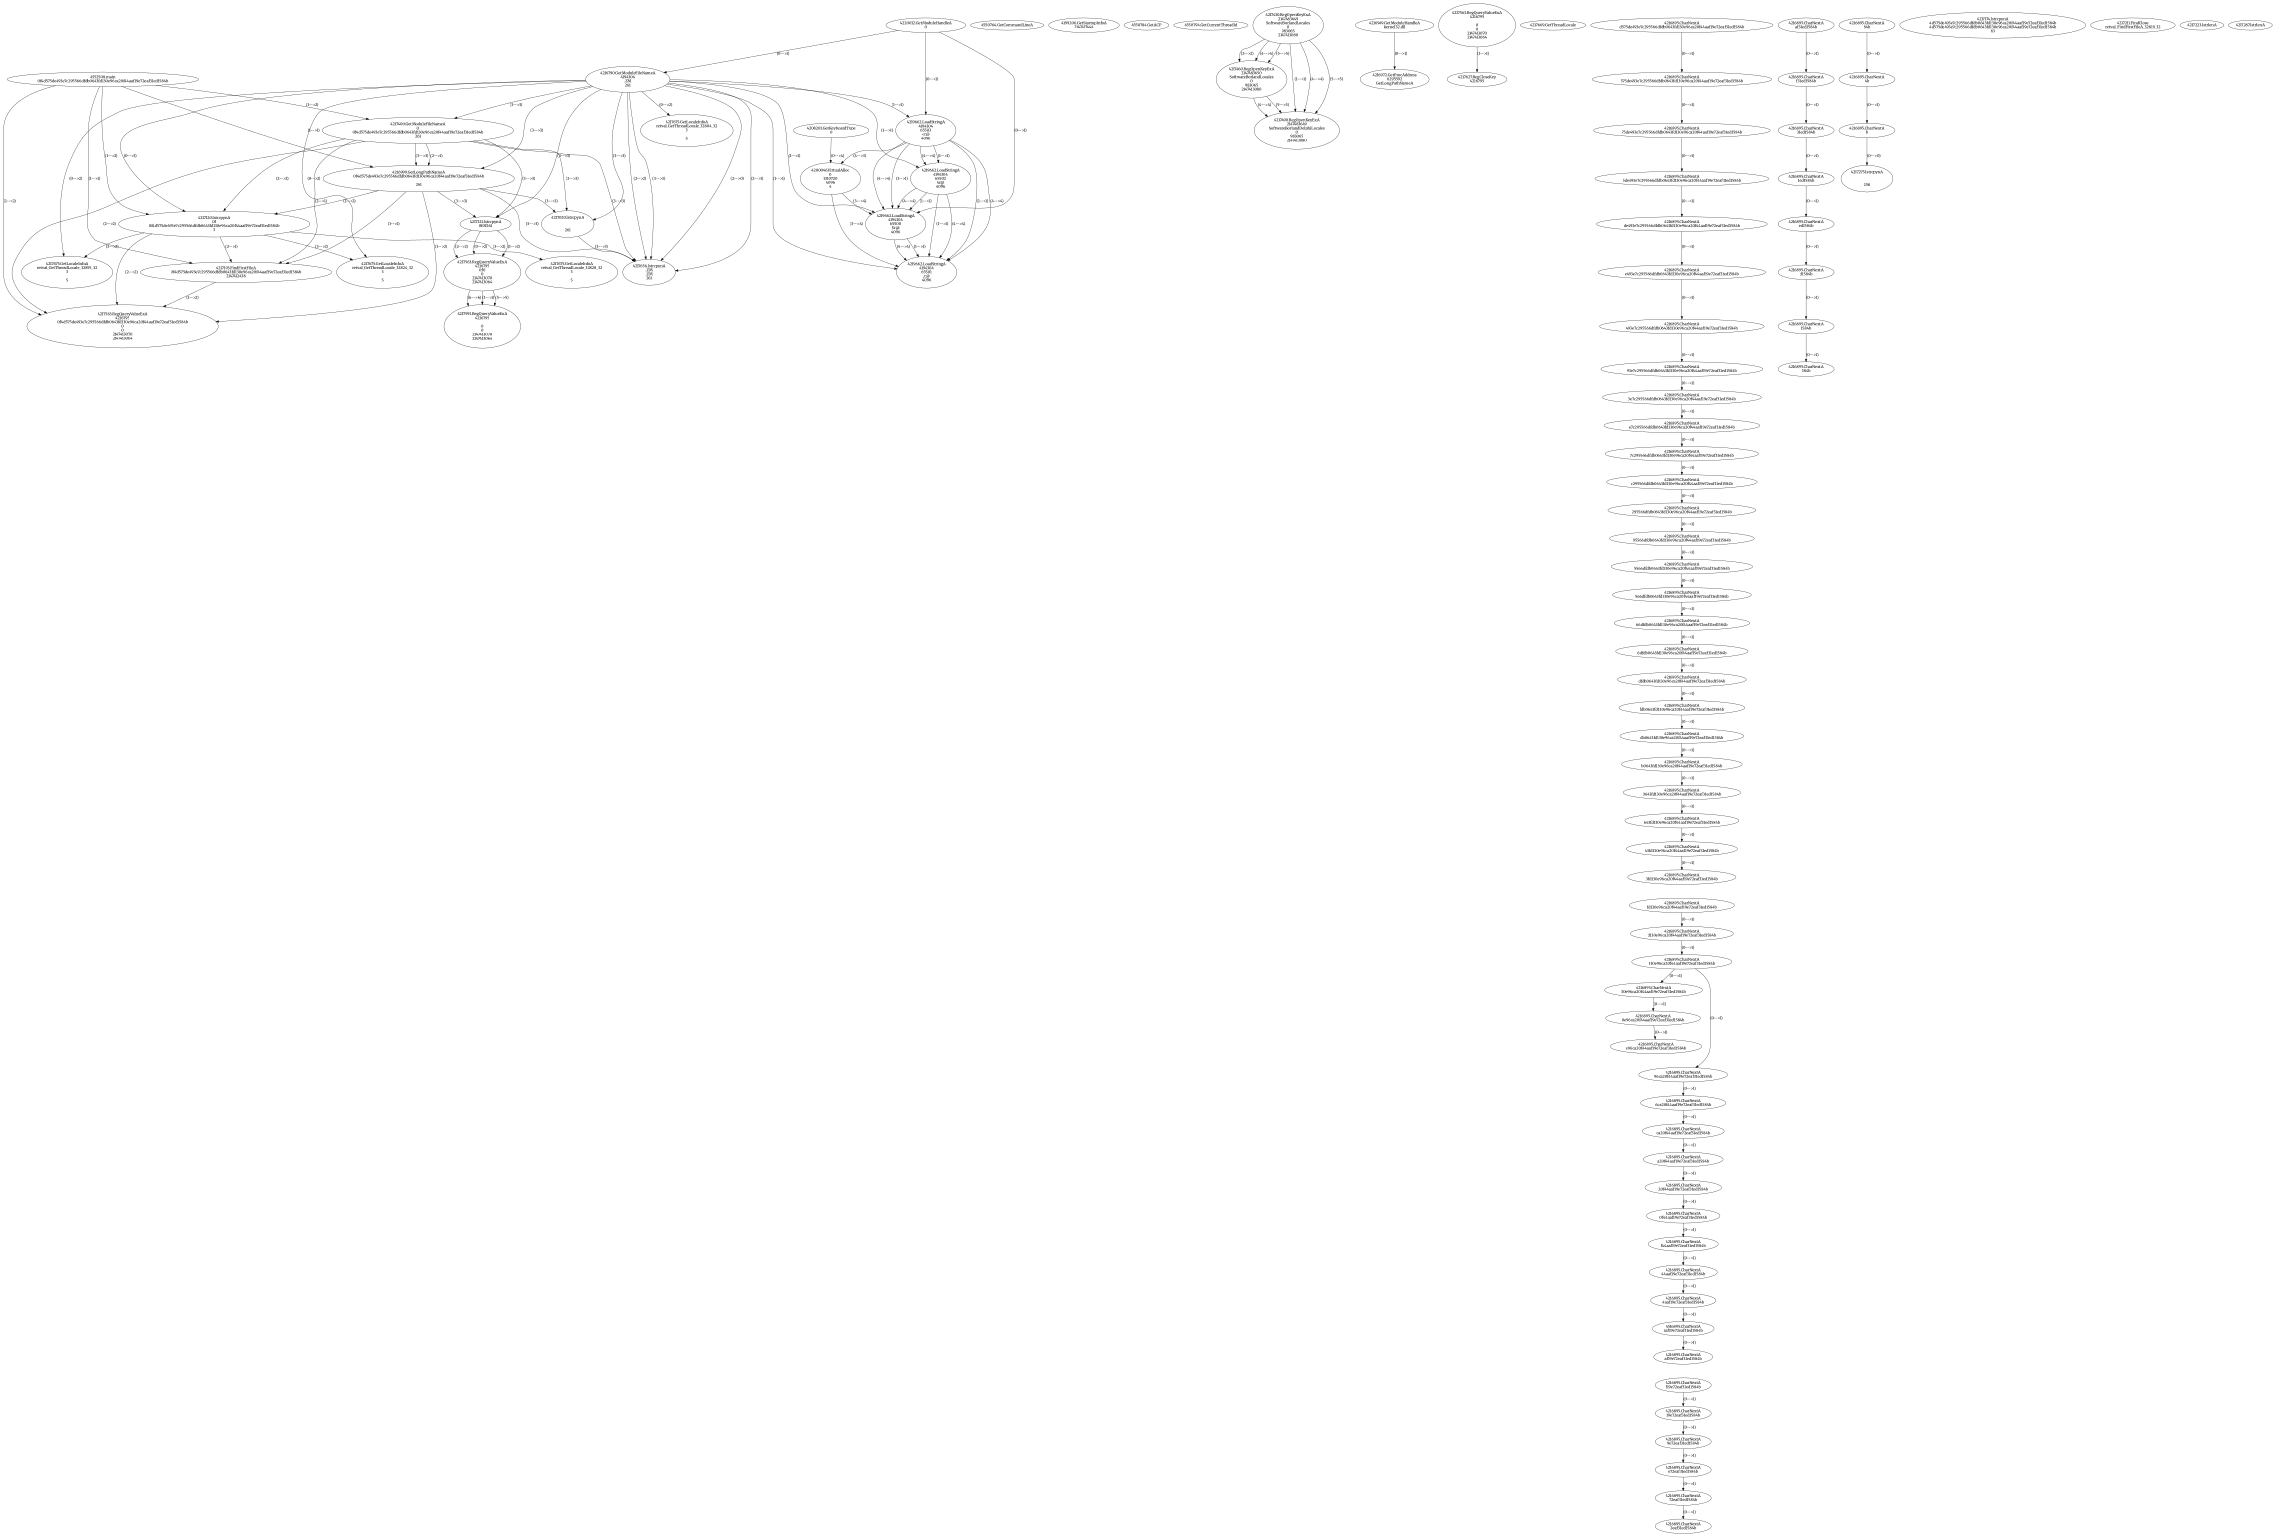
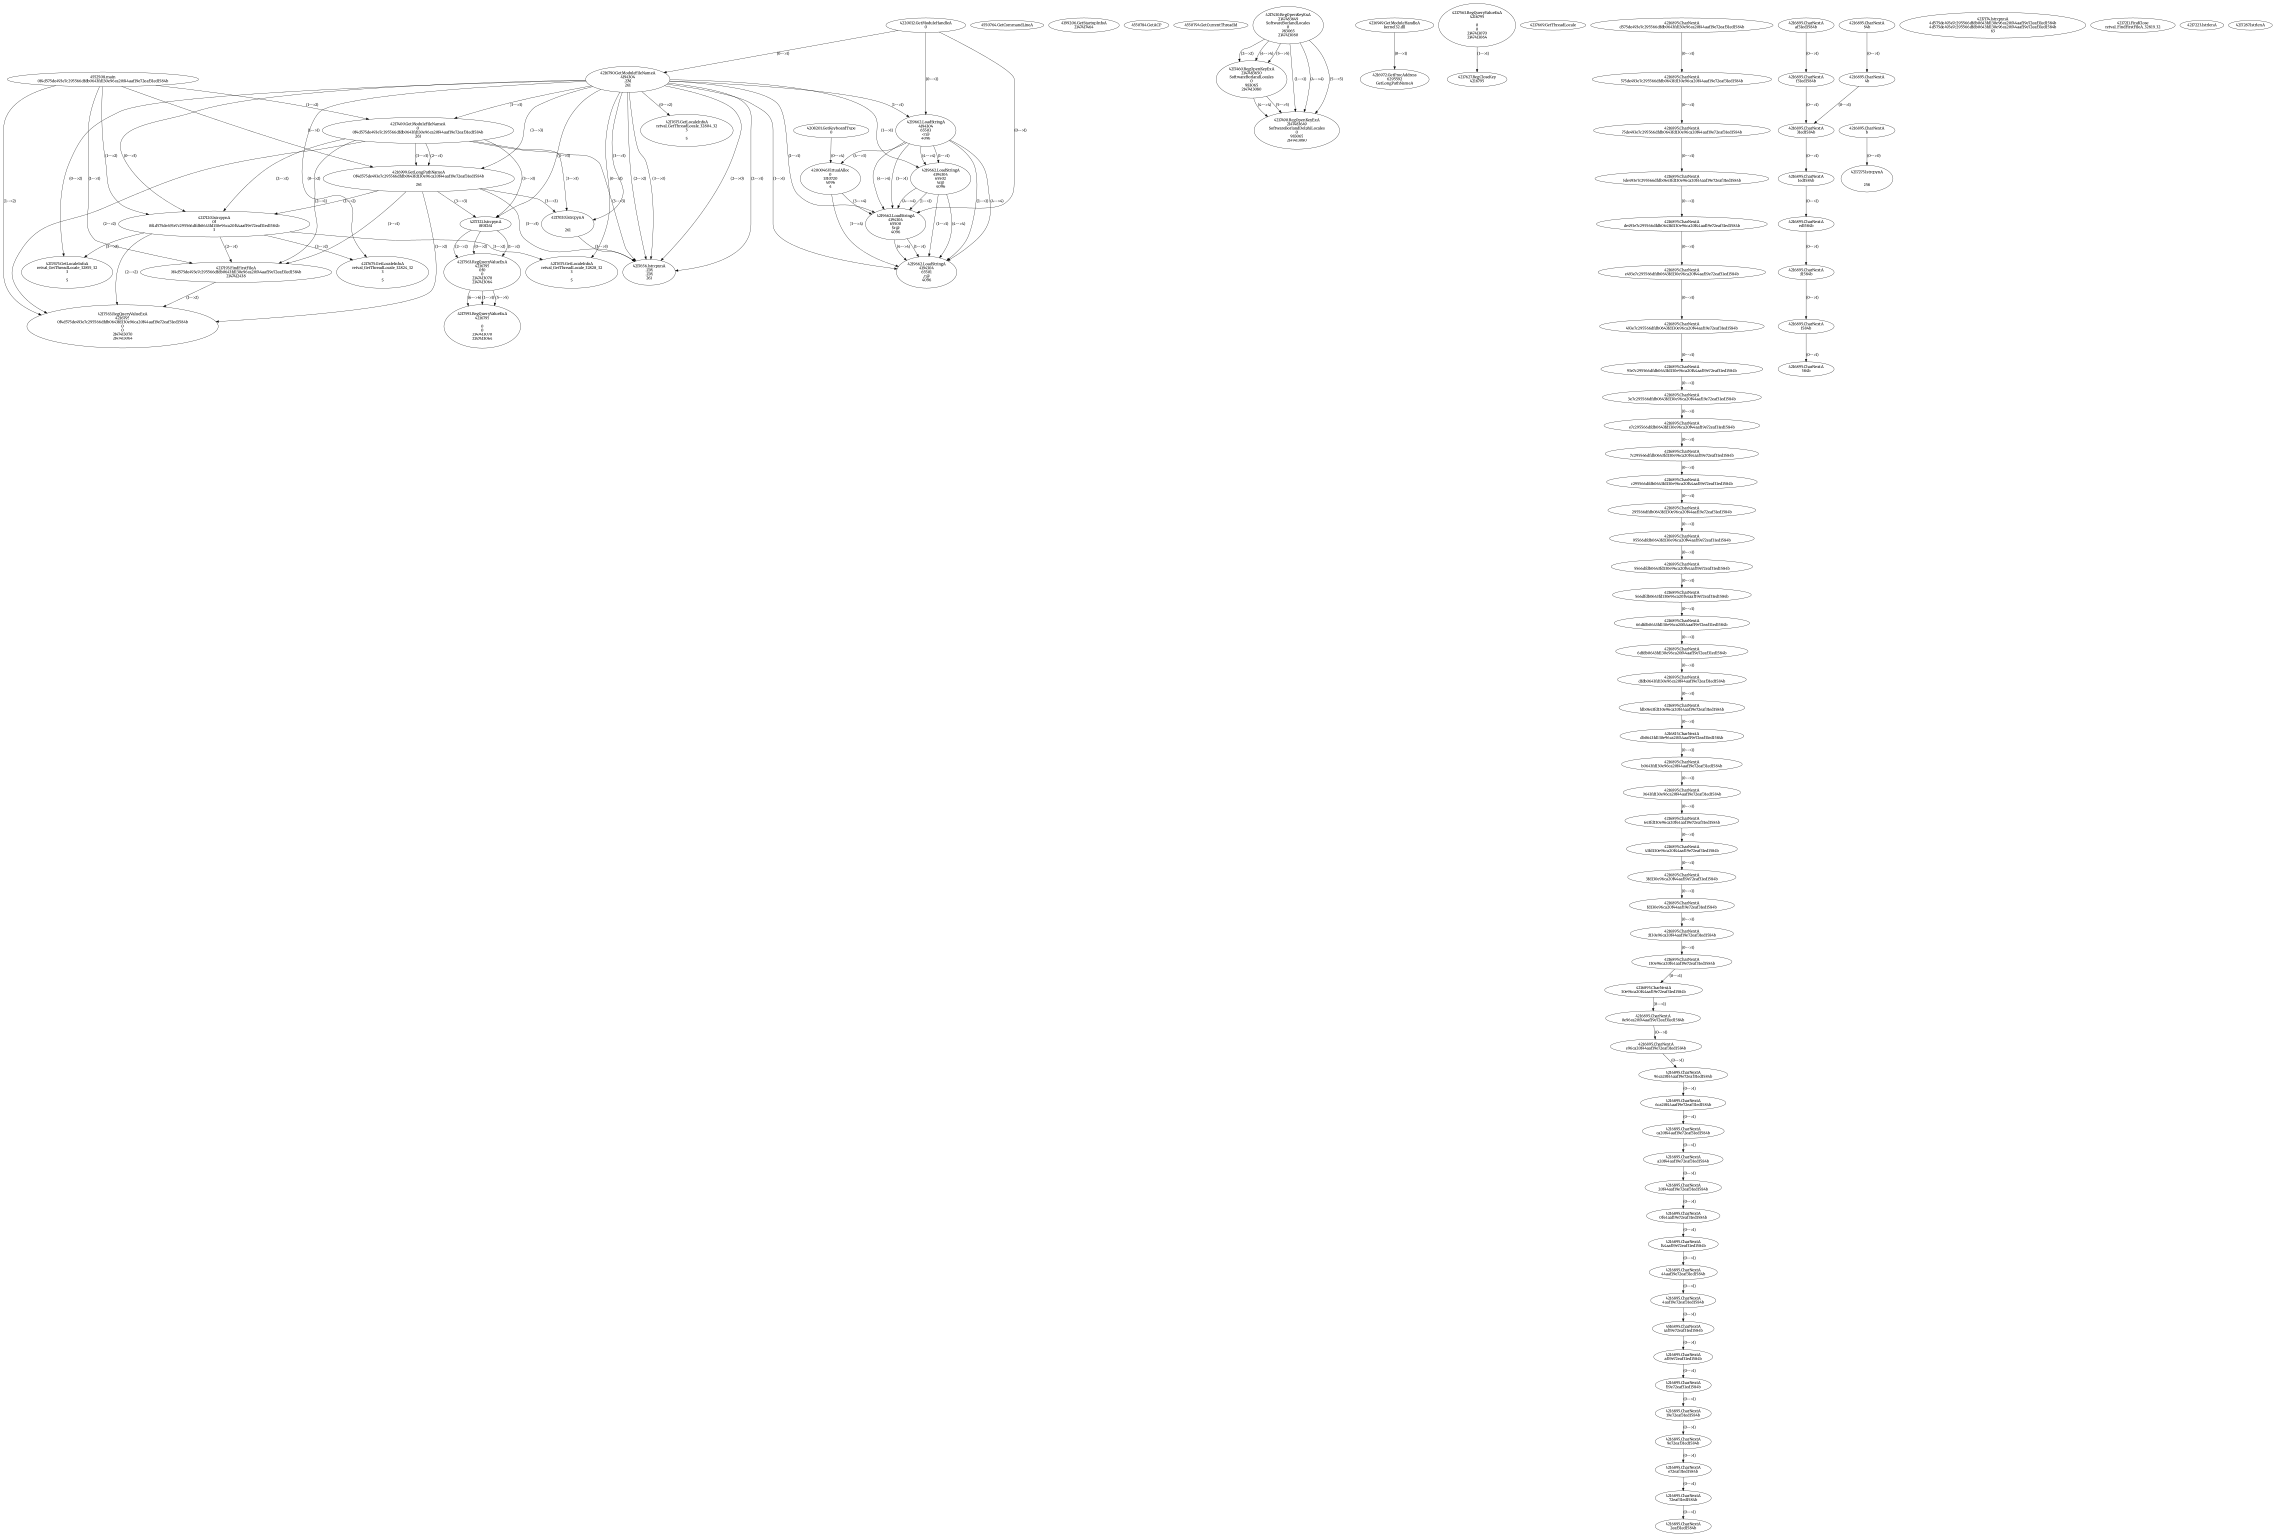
node "4199206.GetStartupInfoA 2147417444": label "4199206.GetStartupInfoA 2147417444" -> "4199206.GetStartupInfoA 2147417464"
edge "4216895.CharNextA 4b" -> "4216895.CharNextA b": now "4216895.CharNextA 4b" -> "4216895.CharNextA 31ed1584b"
edge "4216790.GetModuleFileNameA 4194304 .ZM 261" -> "4217675.GetLocaleInfoA retval_GetThreadLocale_32828_32 3 5": added, label "(0-->2)"
node "4216895.CharNextA db0643fd130e96ca20f44aaf19e72eaf31ed1584b": label "4216895.CharNextA db0643fd130e96ca20f44aaf19e72eaf31ed1584b" -> "4216815.CharNextA db0643fd130e96ca20f44aaf19e72eaf31ed1584b"
edge "4216895.CharNextA 3fd130e96ca20f44aaf19e72eaf31ed1584b" -> "4216895.CharNextA fd130e96ca20f44aaf19e72eaf31ed1584b": added, label "(0-->1)"
edge "4216895.CharNextA 130e96ca20f44aaf19e72eaf31ed1584b" -> "4216895.CharNextA 96ca20f44aaf19e72eaf31ed1584b": now "4216895.CharNextA e96ca20f44aaf19e72eaf31ed1584b" -> "4216895.CharNextA 96ca20f44aaf19e72eaf31ed1584b"
edge "4216895.CharNextA af19e72eaf31ed1584b" -> "4216895.CharNextA f19e72eaf31ed1584b": added, label "(0-->1)"
